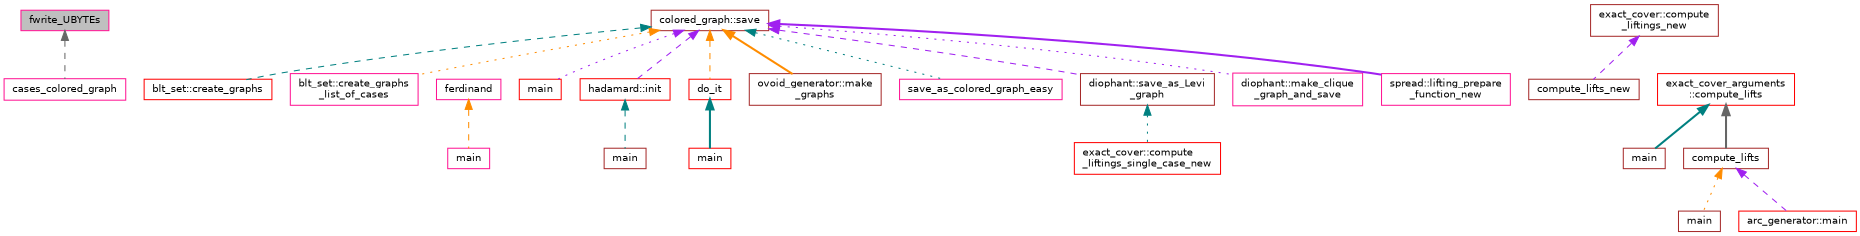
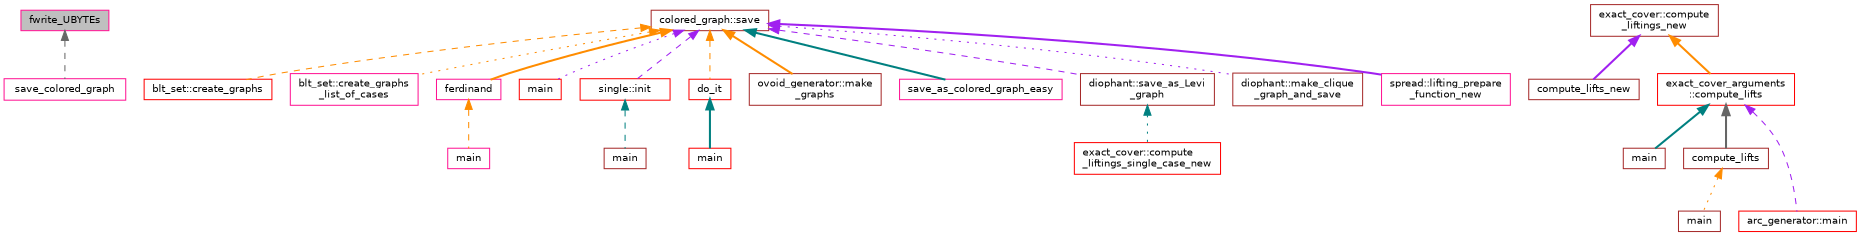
edge "blt_set::create_graphs" -> "colored_graph::save": color teal -> darkorange
edge "ferdinand" -> "colored_graph::save": added
edge "save_as_colored_graph_easy" -> "colored_graph::save": style dotted -> bold
edge "exact_cover_arguments ::compute_lifts" -> "exact_cover::compute _liftings_new": added
edge "compute_lifts_new" -> "exact_cover::compute _liftings_new": style dashed -> bold
node "cases_colored_graph": label "cases_colored_graph" -> "save_colored_graph"
node "hadamard::init": label "hadamard::init" -> "single::init"
node "diophant::make_clique _graph_and_save": color deeppink -> brown
edge "arc_generator::main" -> "compute_lifts": now "arc_generator::main" -> "exact_cover_arguments ::compute_lifts"
